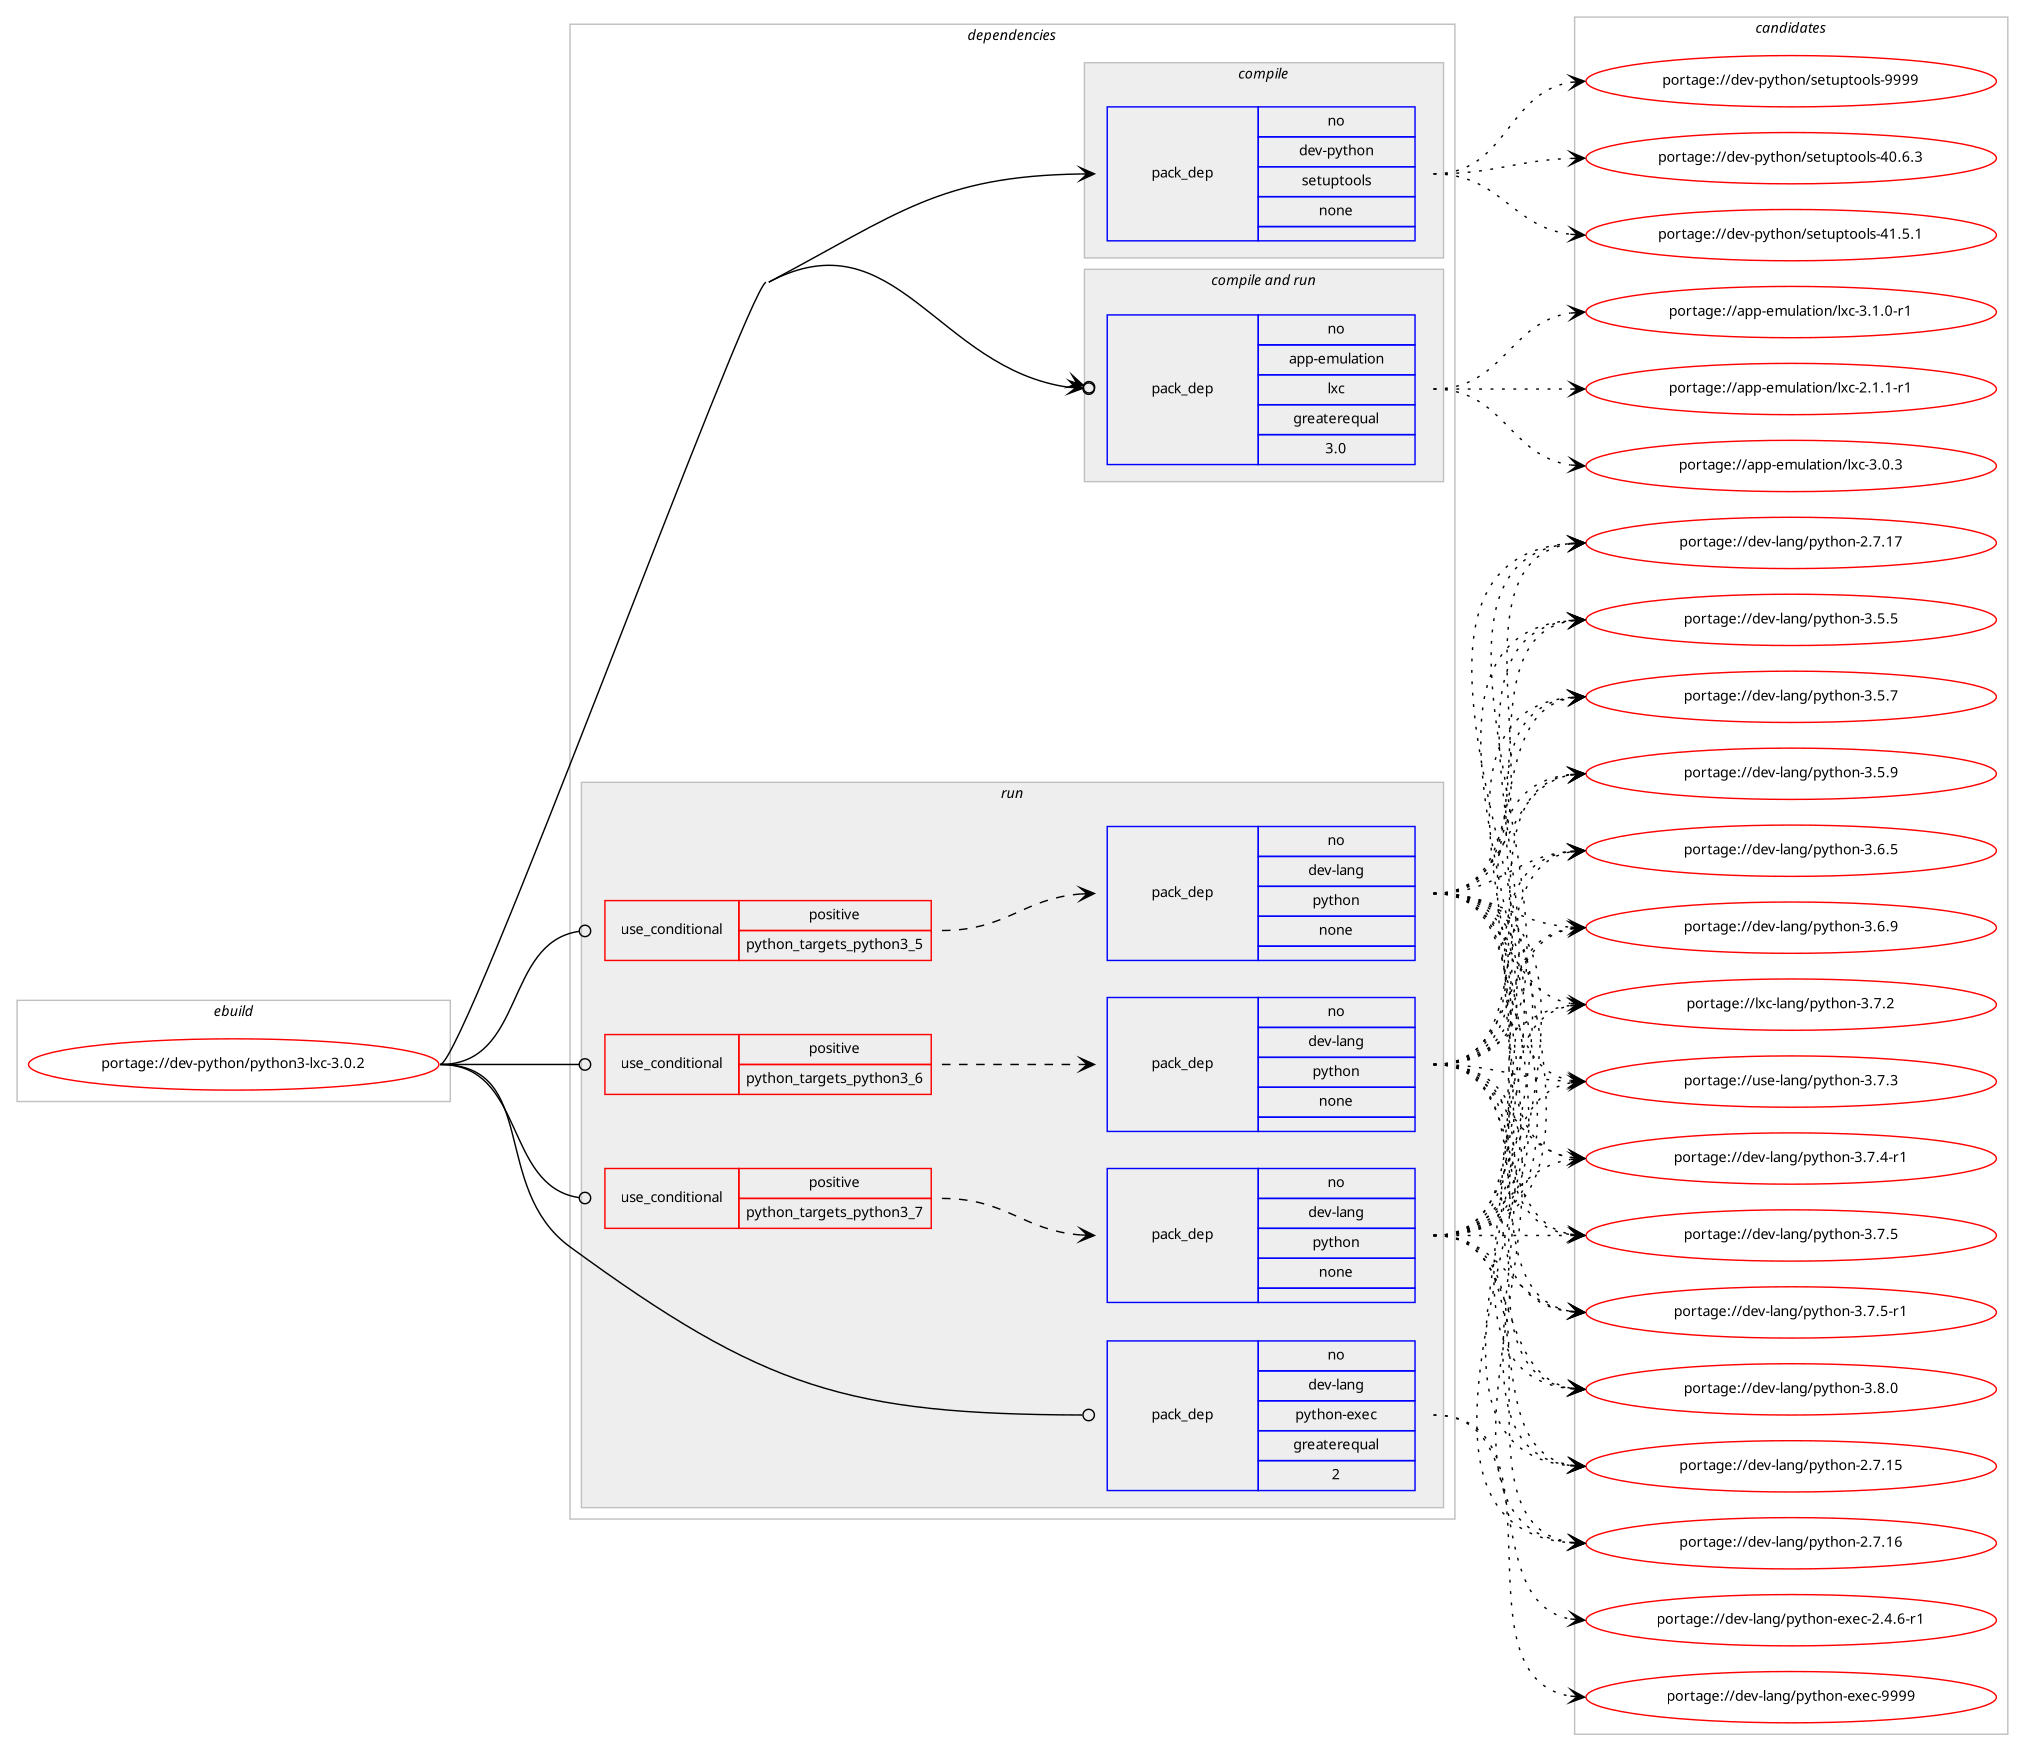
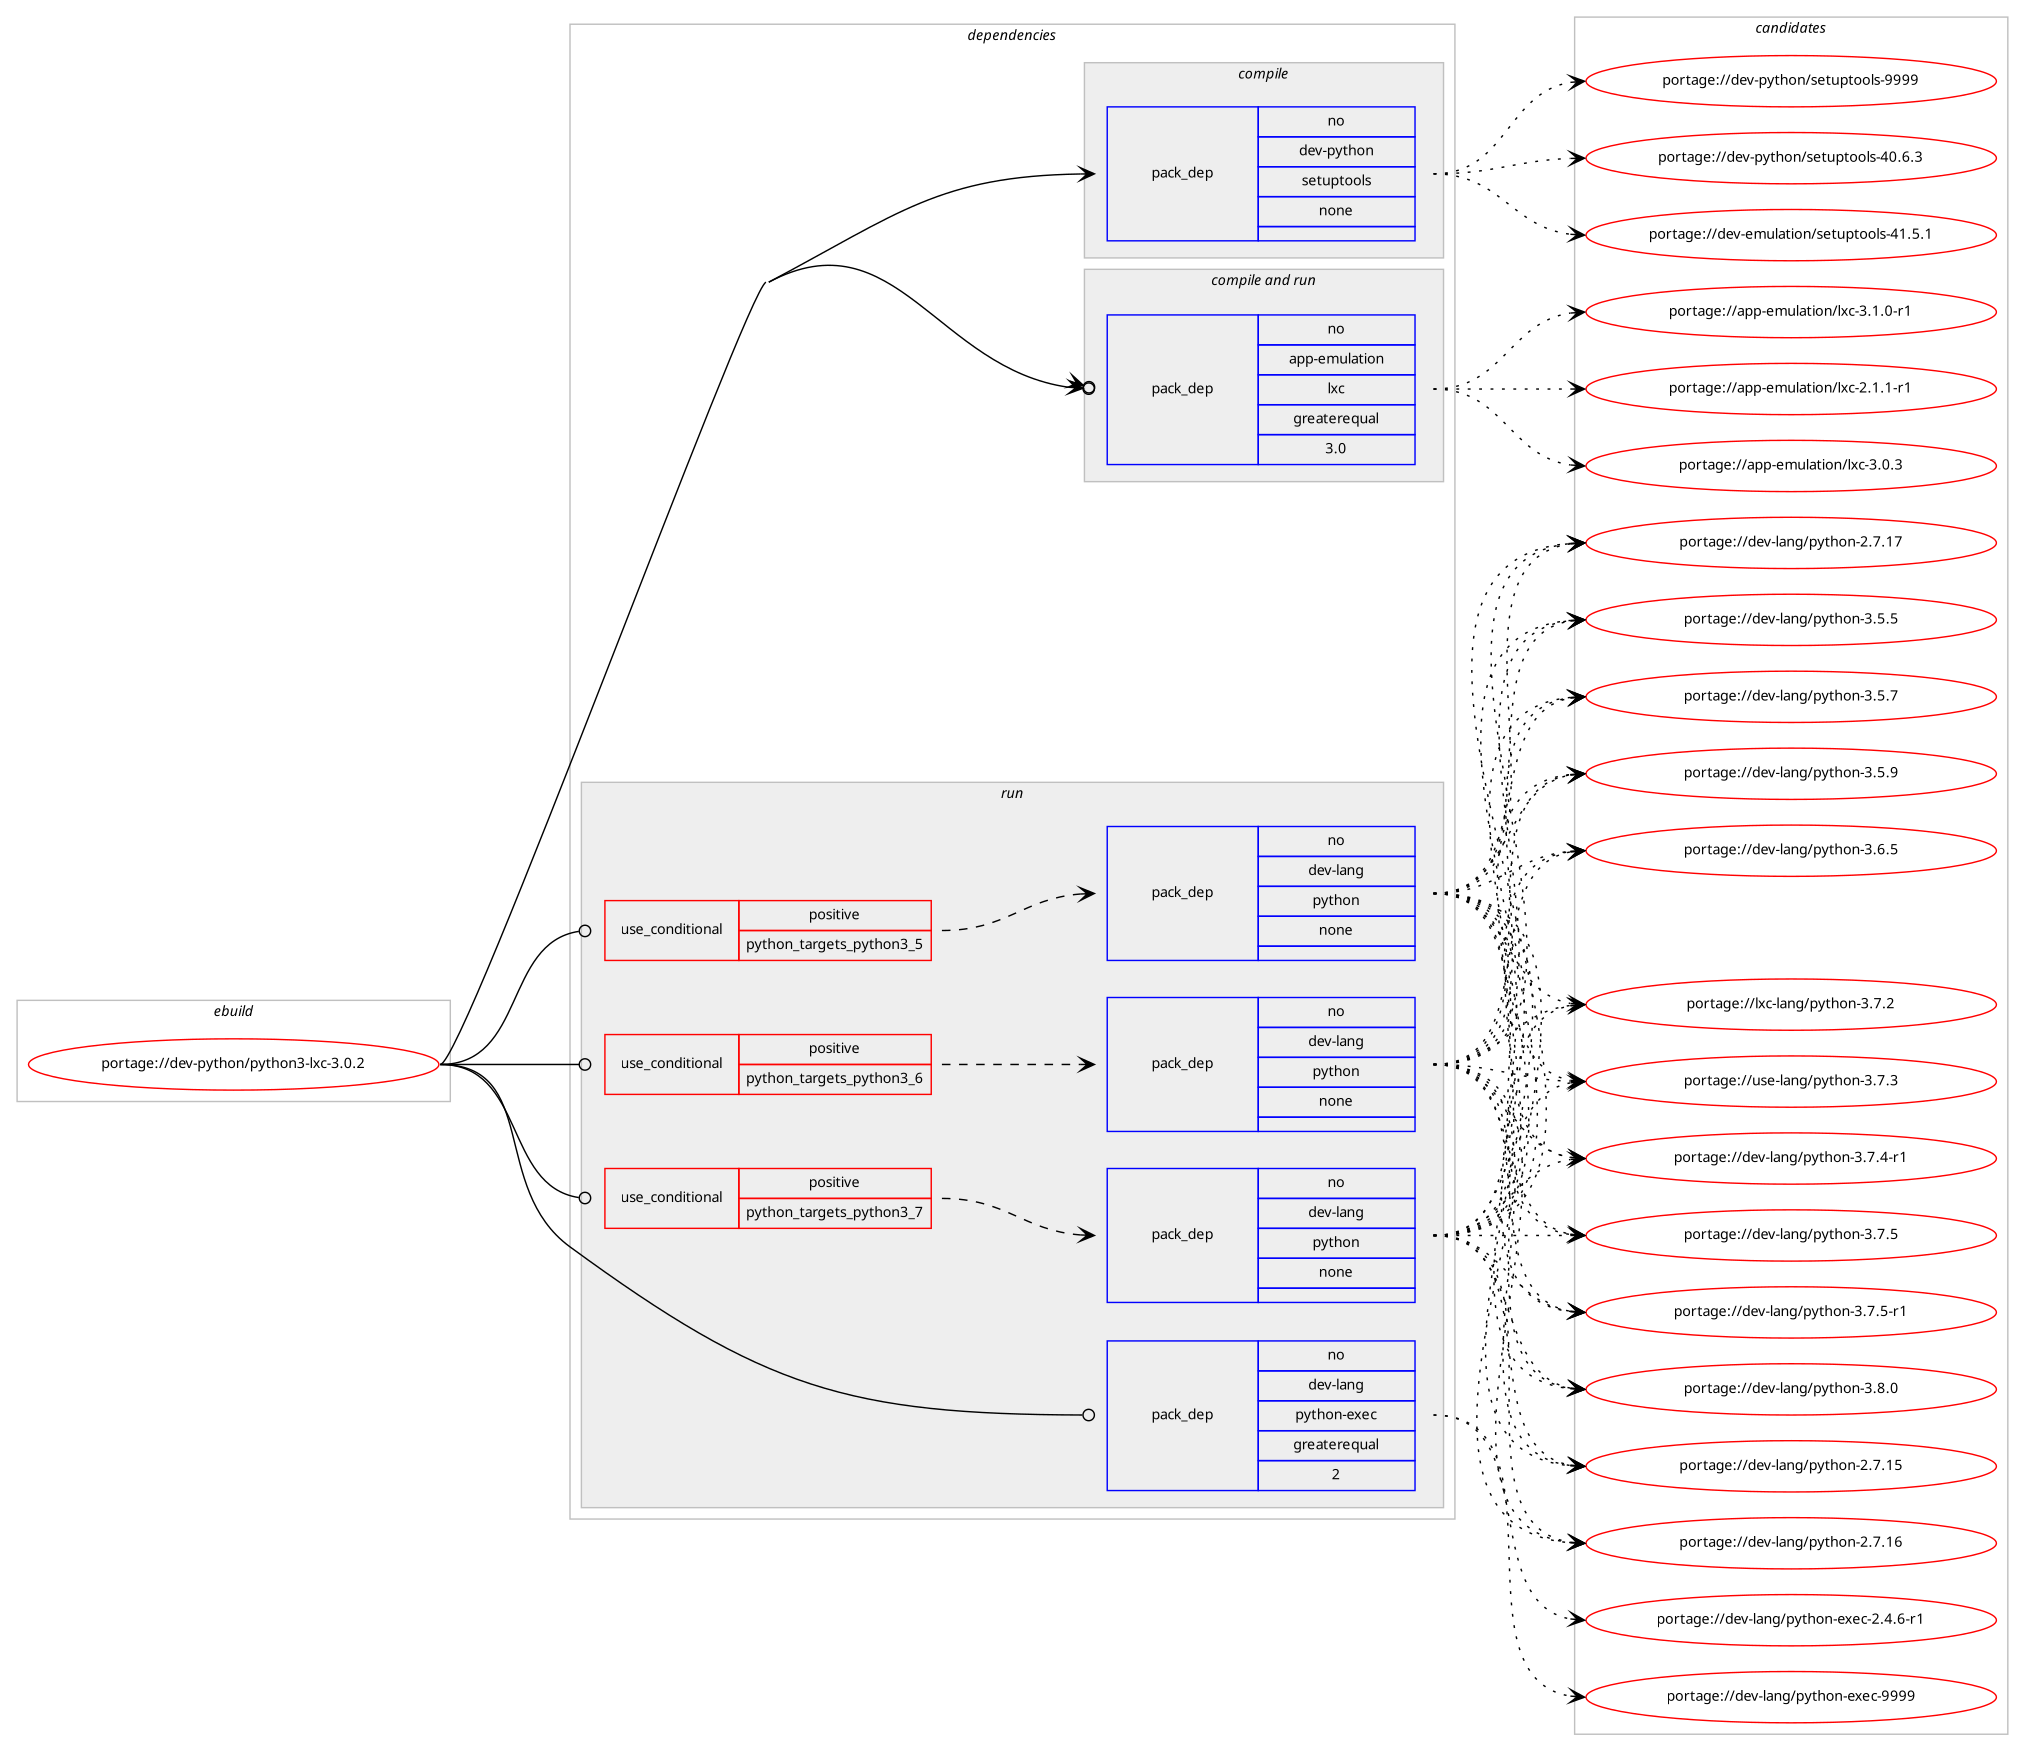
node "portage://dev-python/setuptools-41.5.1": label "portage://dev-python/setuptools-41.5.1" -> "portage://dev-emulation/setuptools-41.5.1"
node "portage://dev-lang/python-3.6.9": removed
